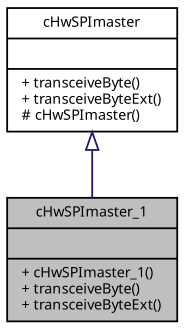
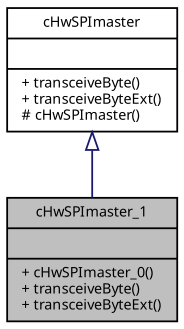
node "cHwSPImaster_1": text "+ cHwSPImaster_1()" -> "+ cHwSPImaster_0()"
